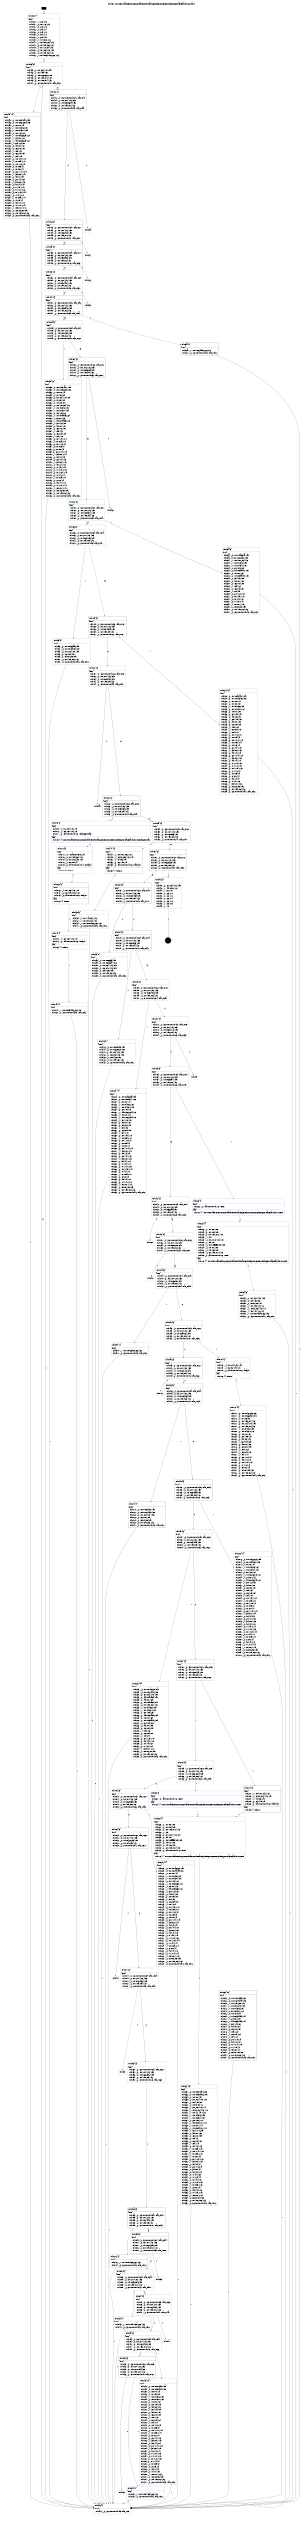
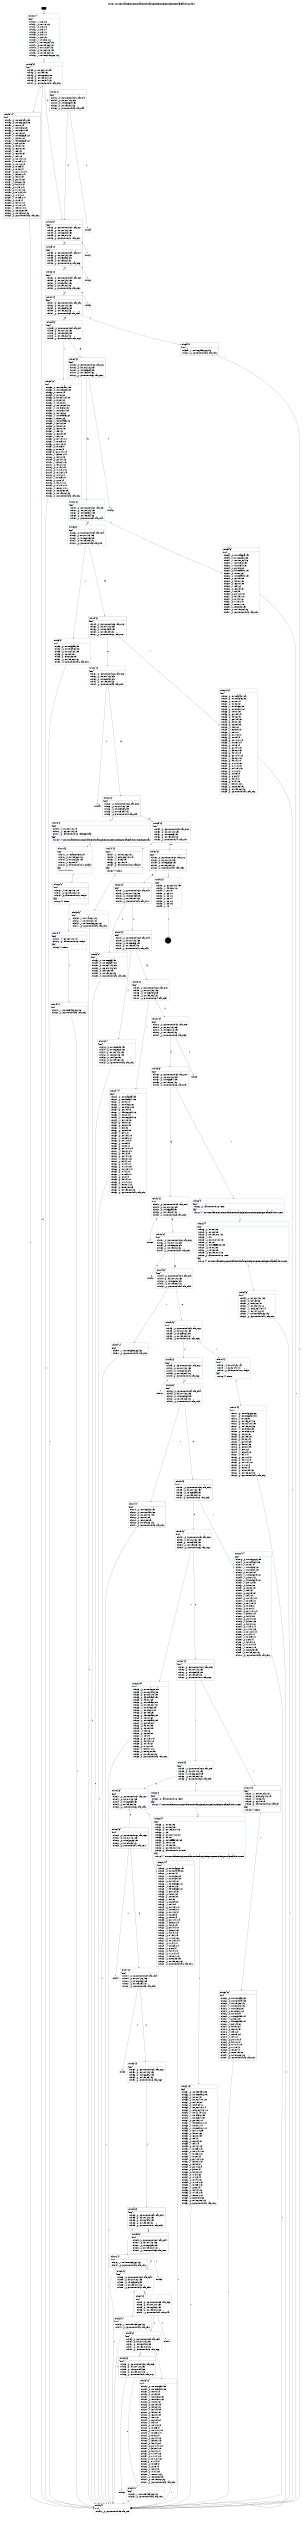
edge "0x401b5f [23]" -> "0x401b76 [22]": now "0x401b5f [23]" -> "0x401b8c [22]"
edge "0x40221c [23]" -> "0x402525 [44]": now "0x40221c [23]" -> "0x402233 [105]"
edge "0x401e42 [25]" -> "0x401e5b [25]": reversed
